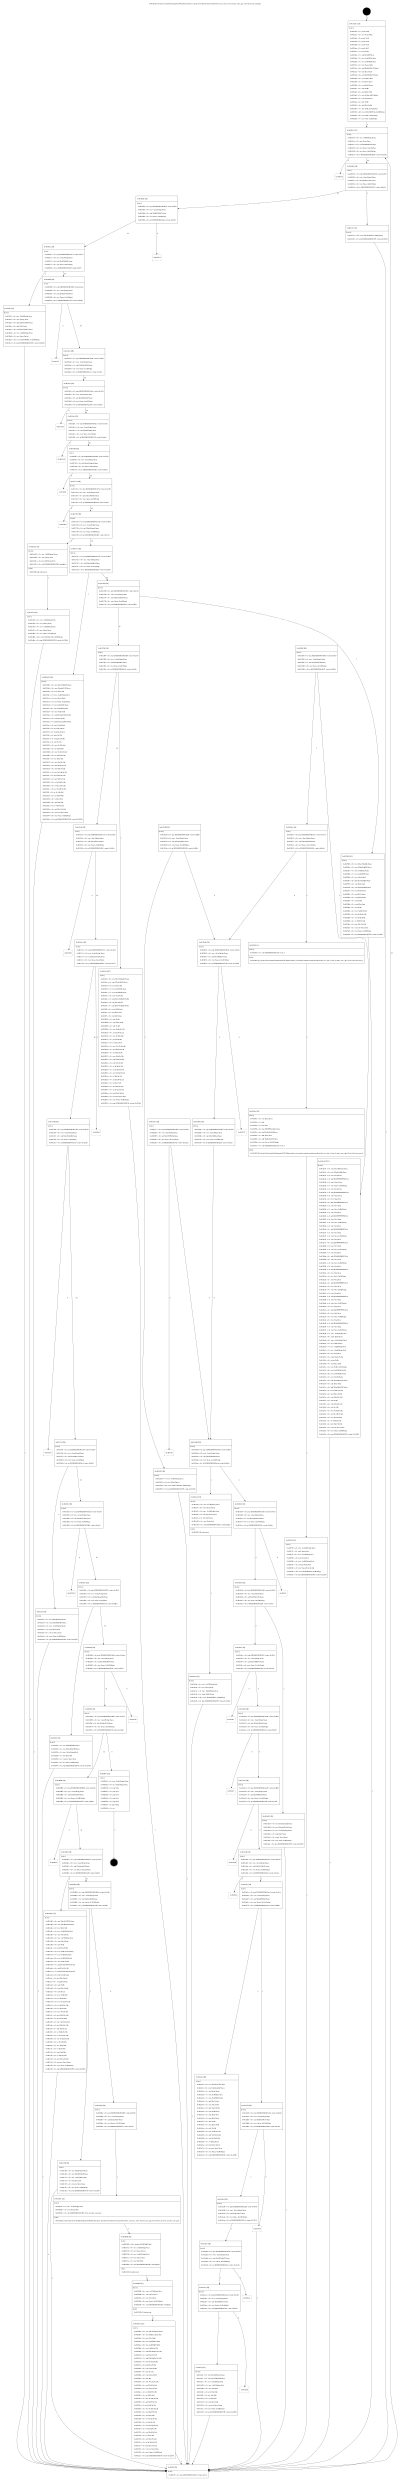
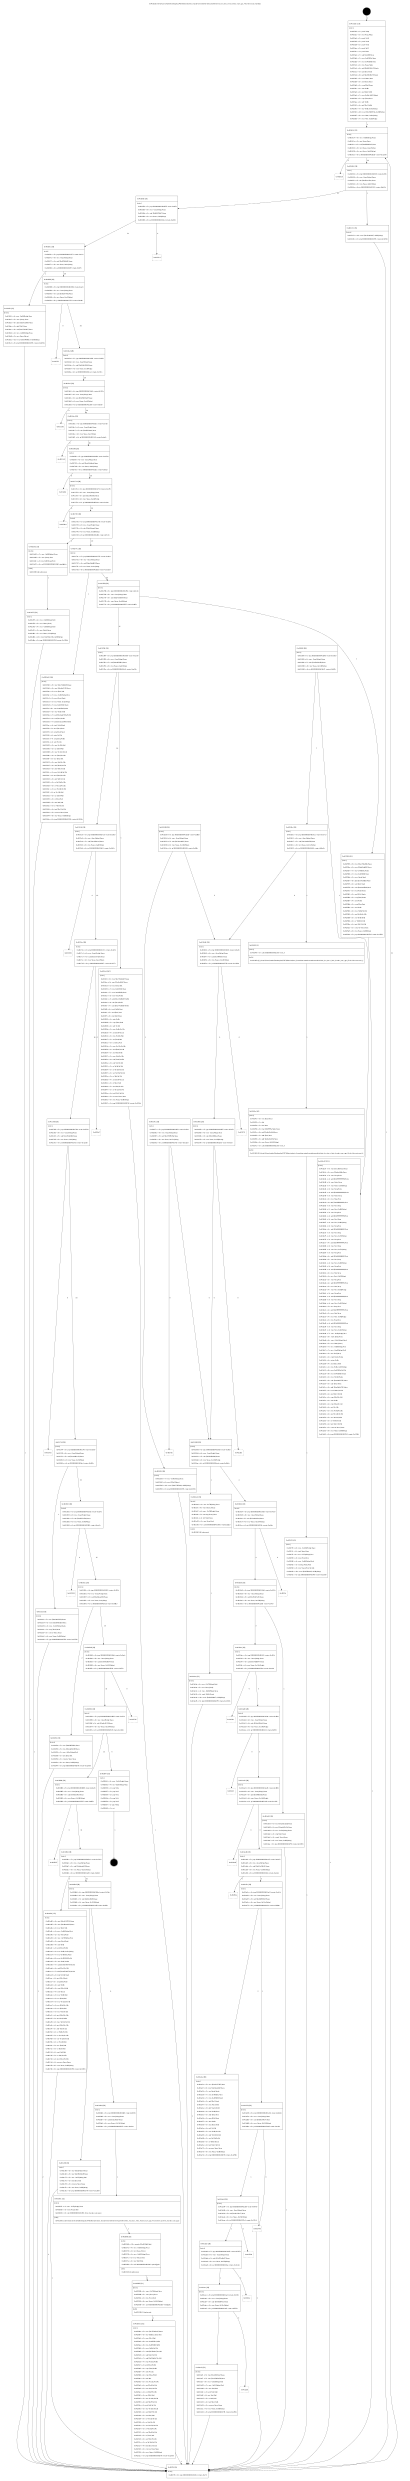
node "0x401d53": added
node "0x4027b4": added
